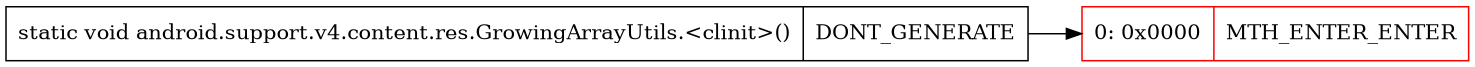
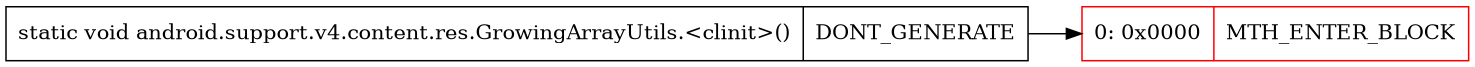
node "0: 0x0000": text "MTH_ENTER_ENTER" -> "MTH_ENTER_BLOCK"
